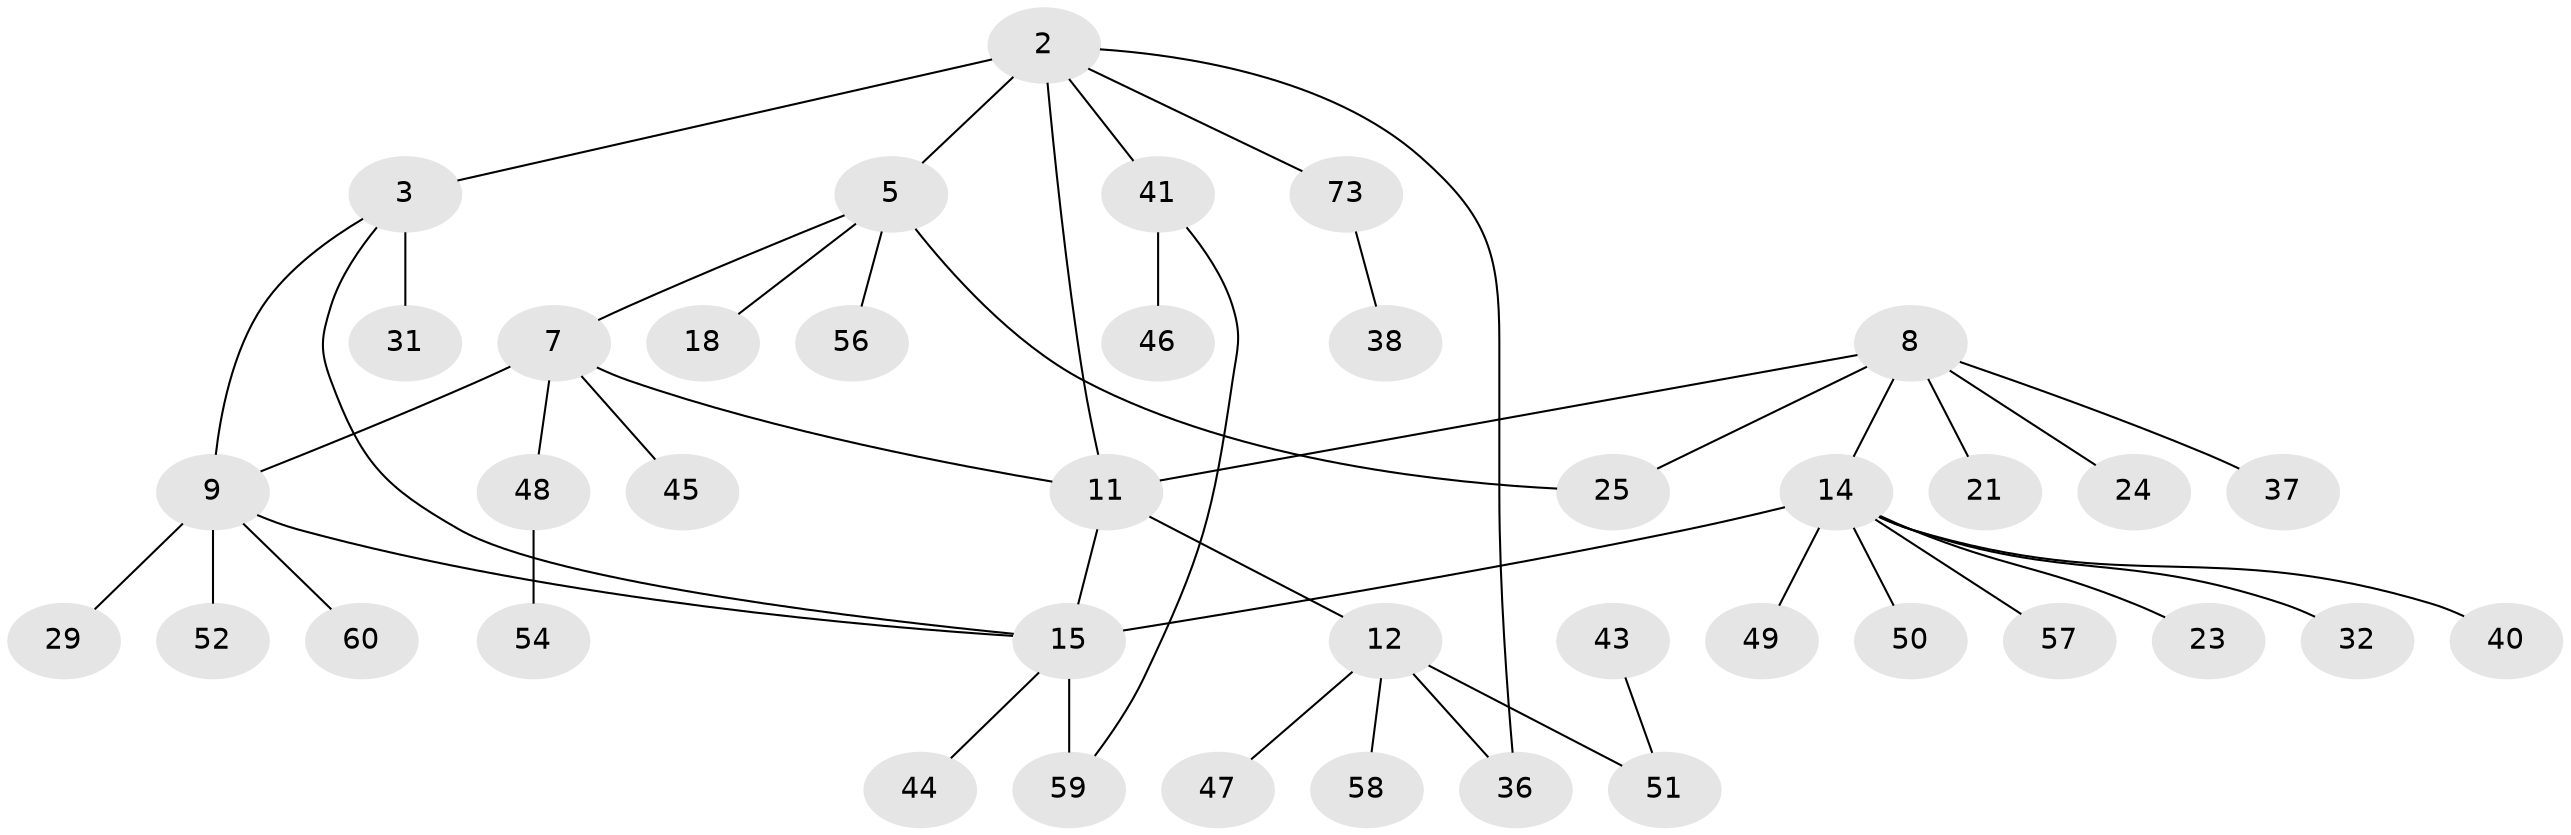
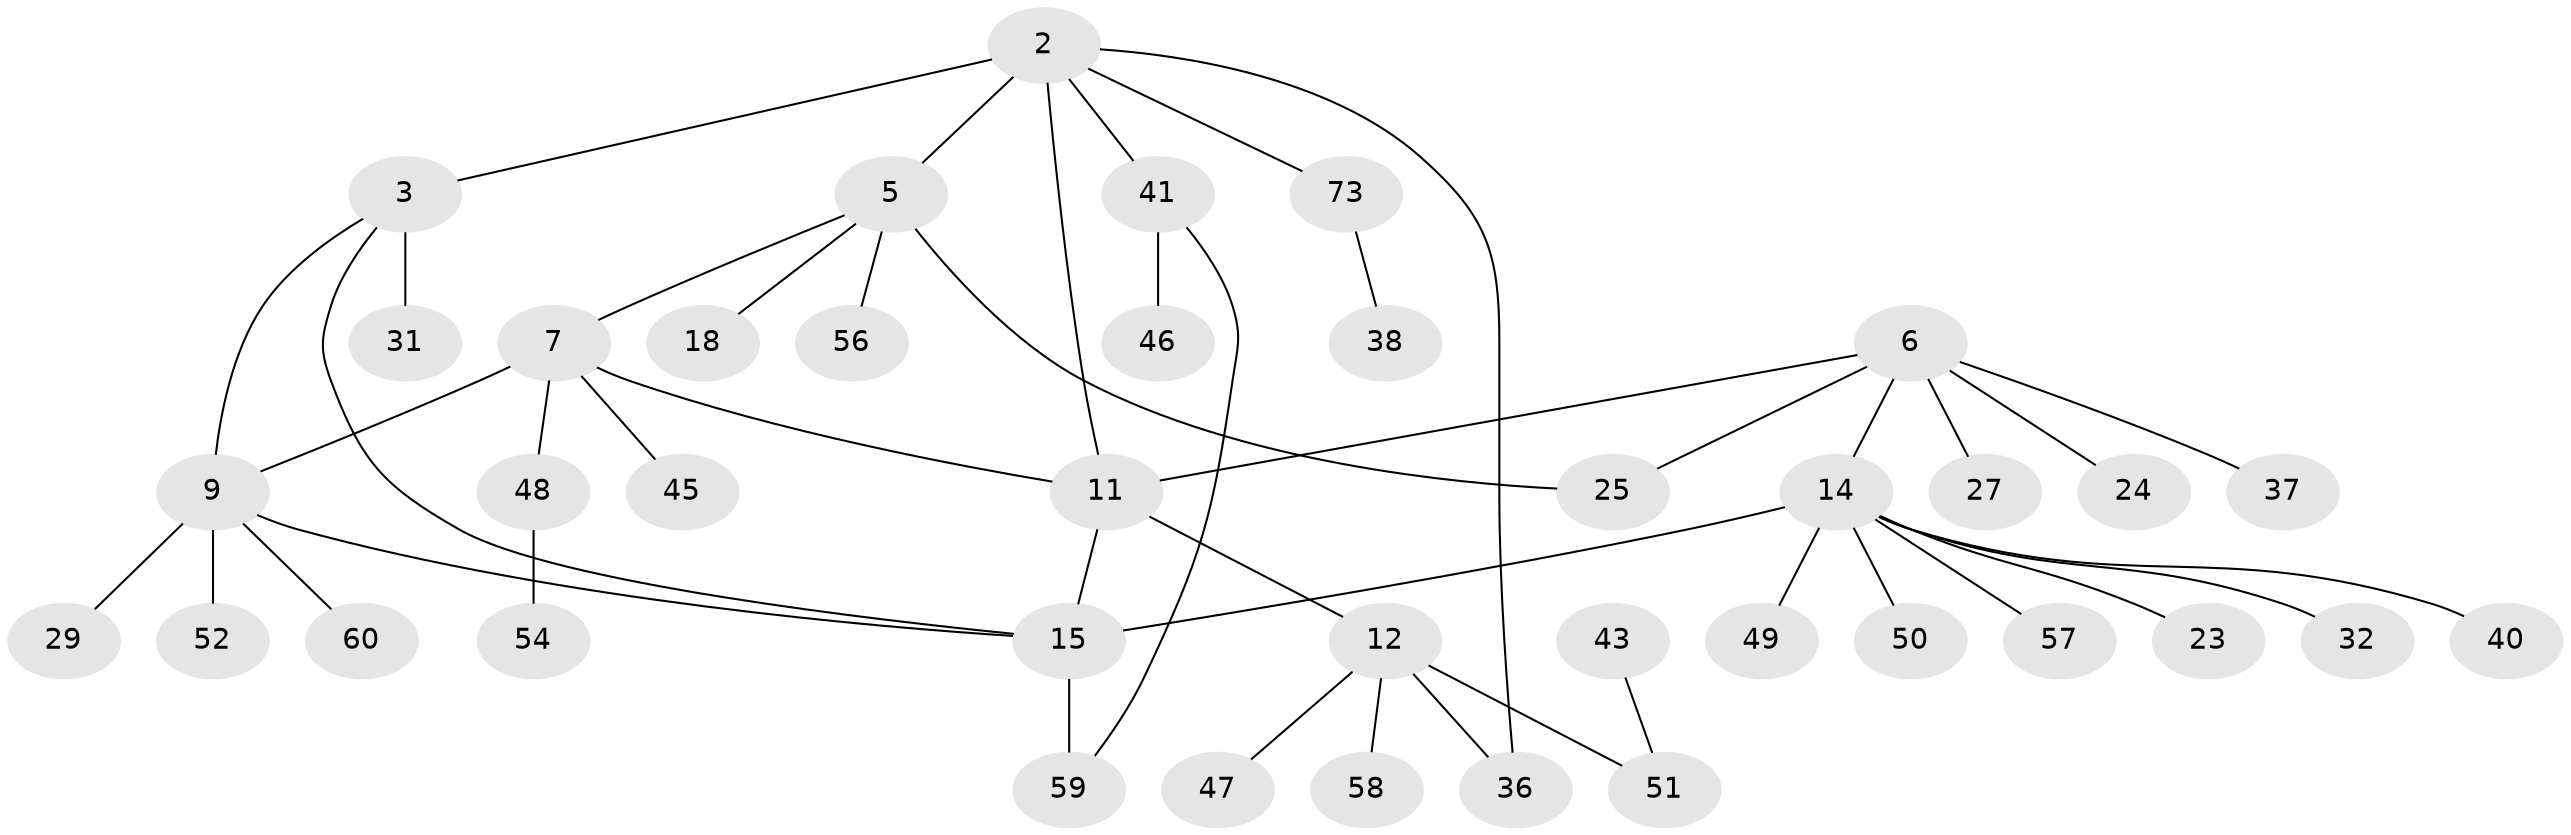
node "8": label "8" -> "6"
node "21": label "21" -> "27"
node "44": removed
